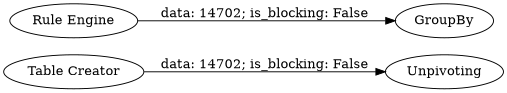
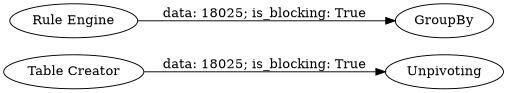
edge "Rule Engine" -> "GroupBy": label "data: 14702; is_blocking: False" -> "data: 18025; is_blocking: True"
edge "Table Creator" -> "Unpivoting": label "data: 14702; is_blocking: False" -> "data: 18025; is_blocking: True"
